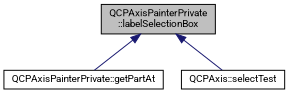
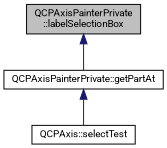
edge "QCPAxis::selectTest" -> "QCPAxisPainterPrivate ::labelSelectionBox": now "QCPAxis::selectTest" -> "QCPAxisPainterPrivate::getPartAt"
